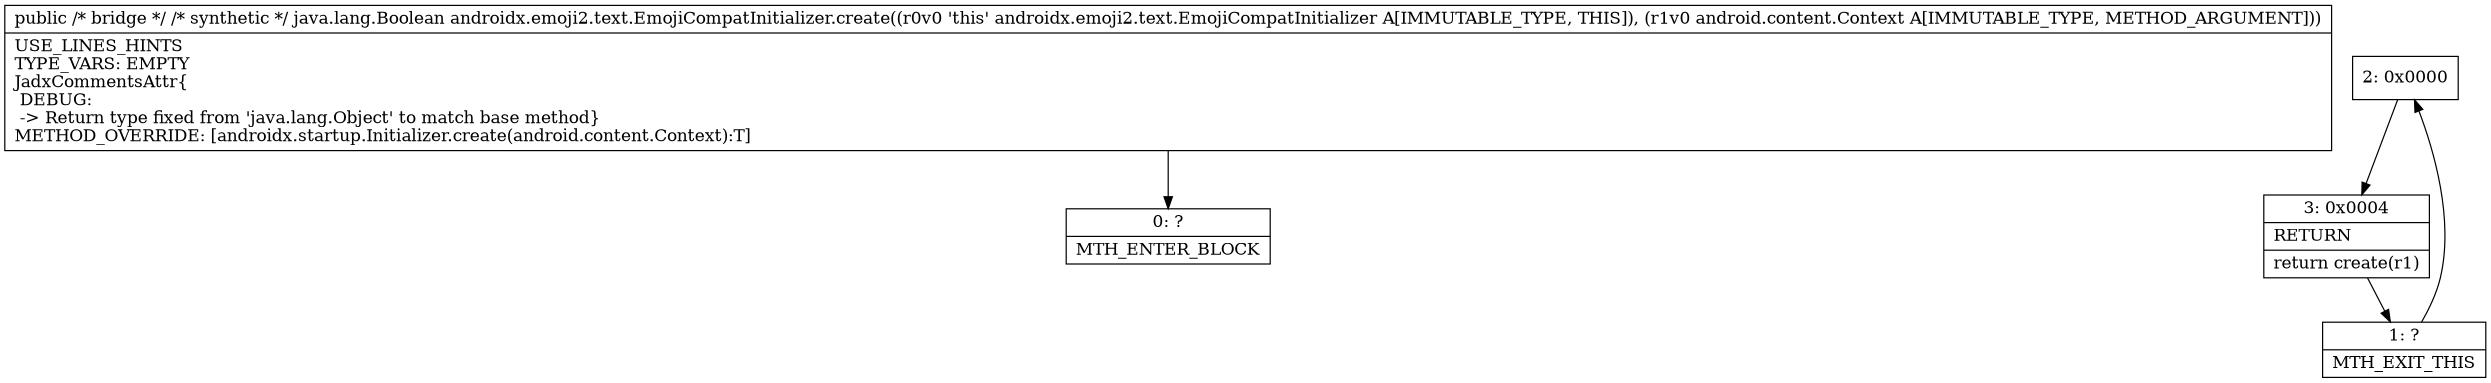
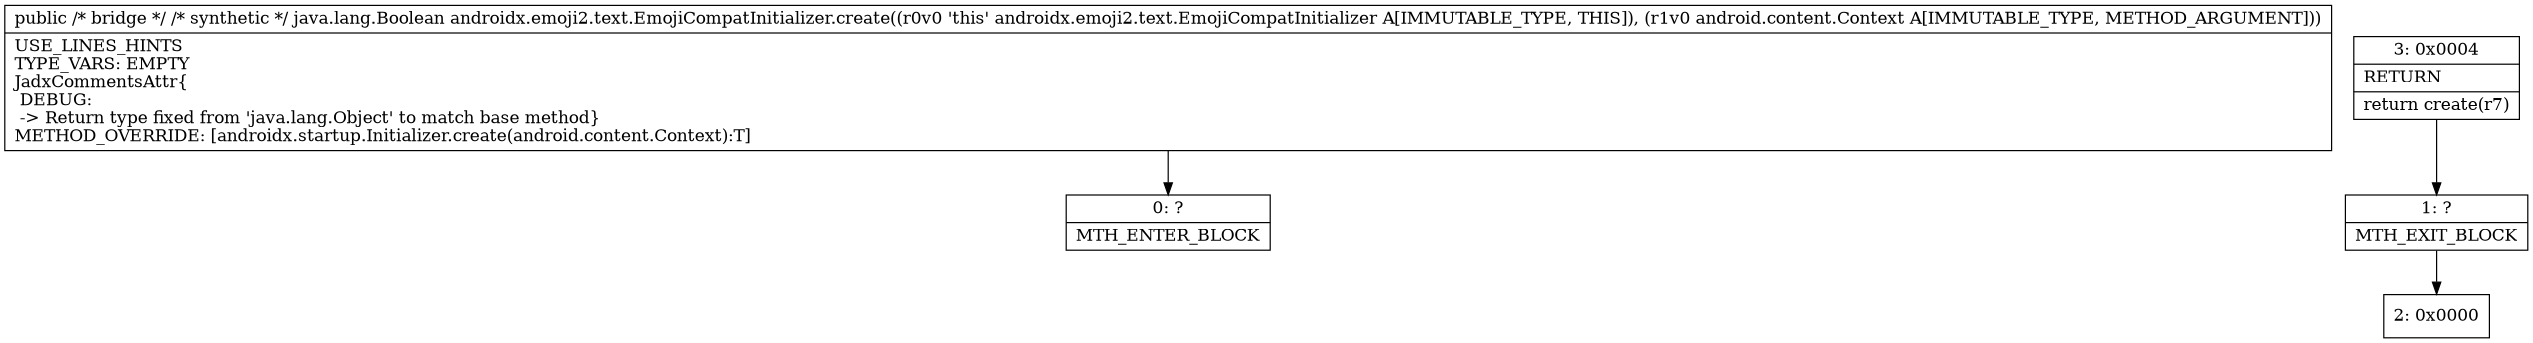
edge "2: 0x0000" -> "3: 0x0004": removed
node "3: 0x0004": text "return create(r1)" -> "return create(r7)"
node "1: ?": text "MTH_EXIT_THIS" -> "MTH_EXIT_BLOCK"
